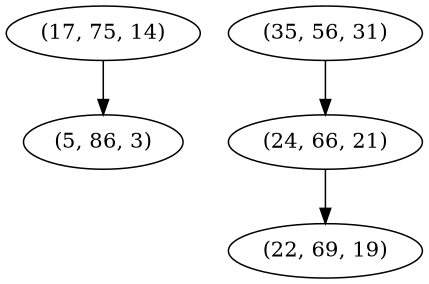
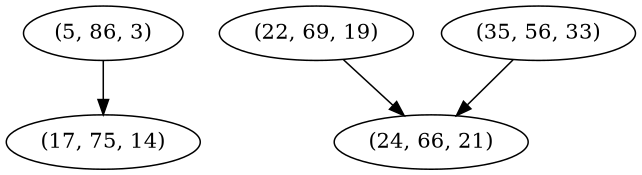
node "(35, 56, 31)": label "(35, 56, 31)" -> "(35, 56, 33)"
edge "(17, 75, 14)" -> "(5, 86, 3)": reversed
edge "(24, 66, 21)" -> "(22, 69, 19)": reversed
